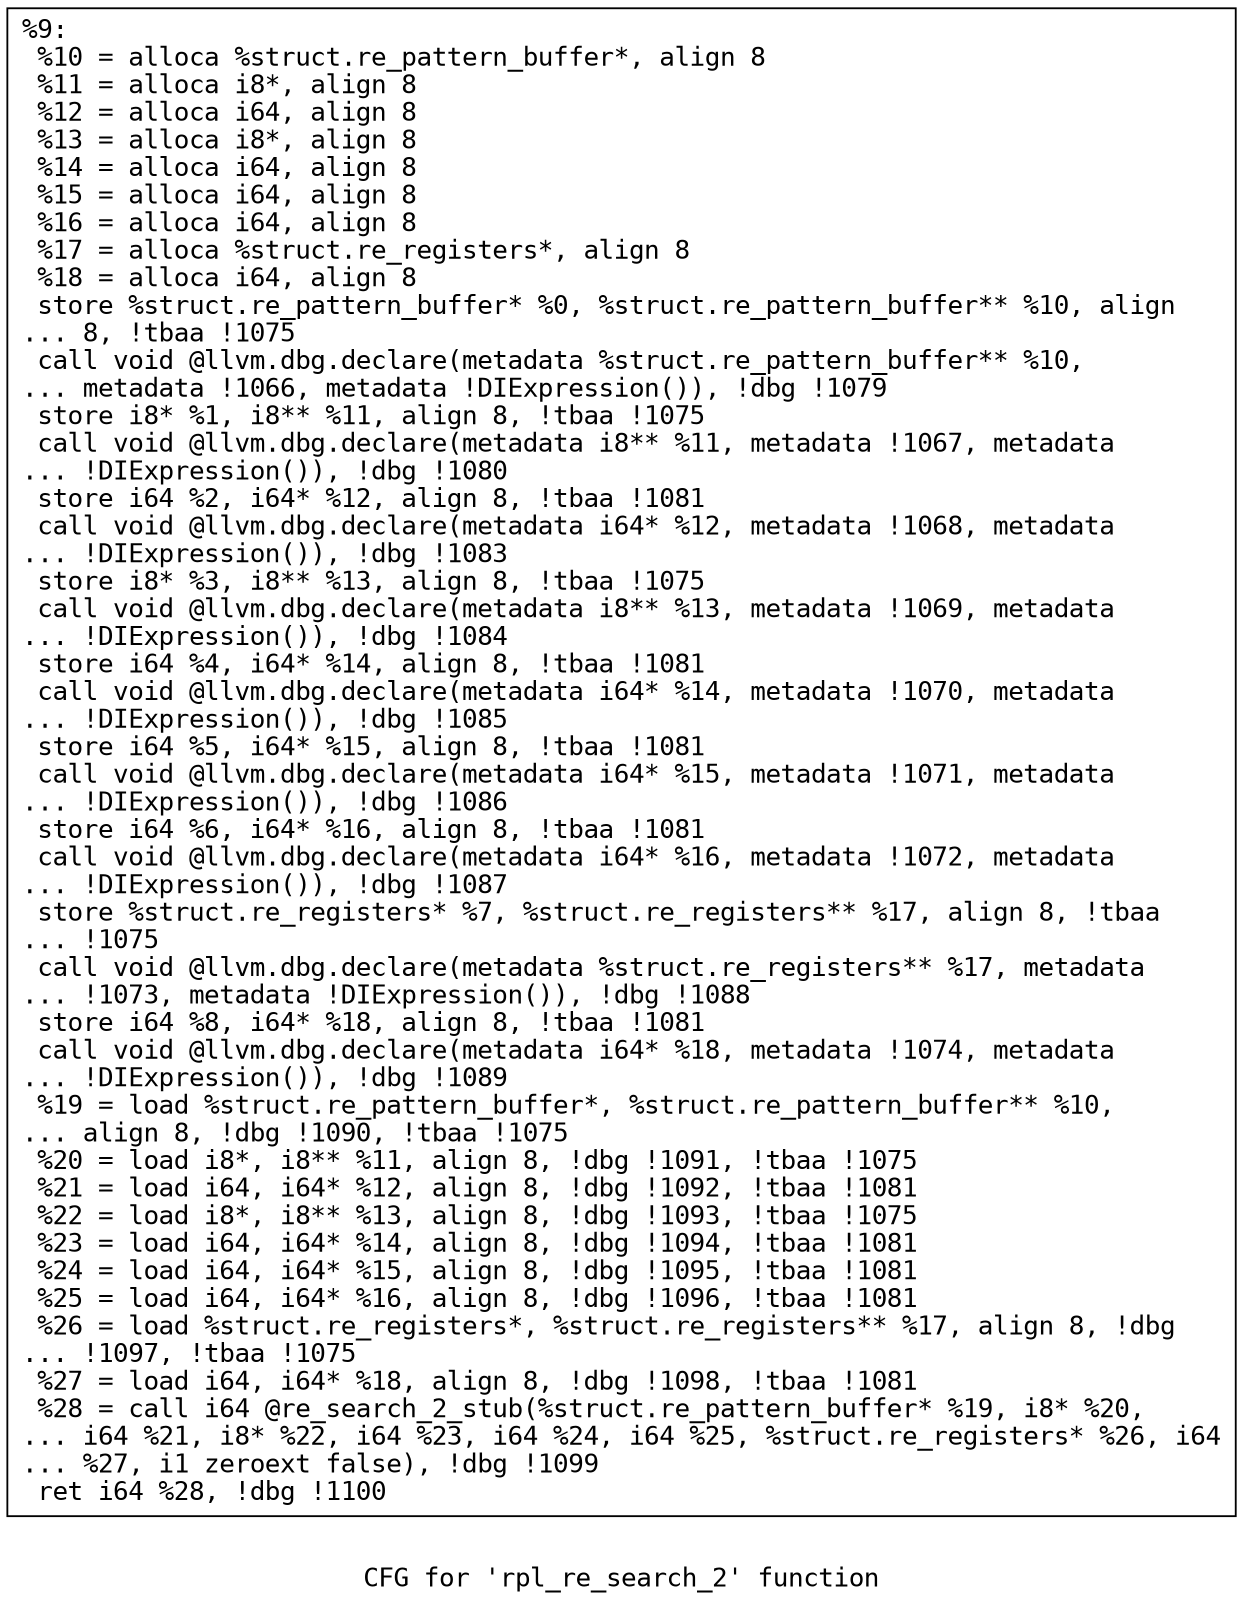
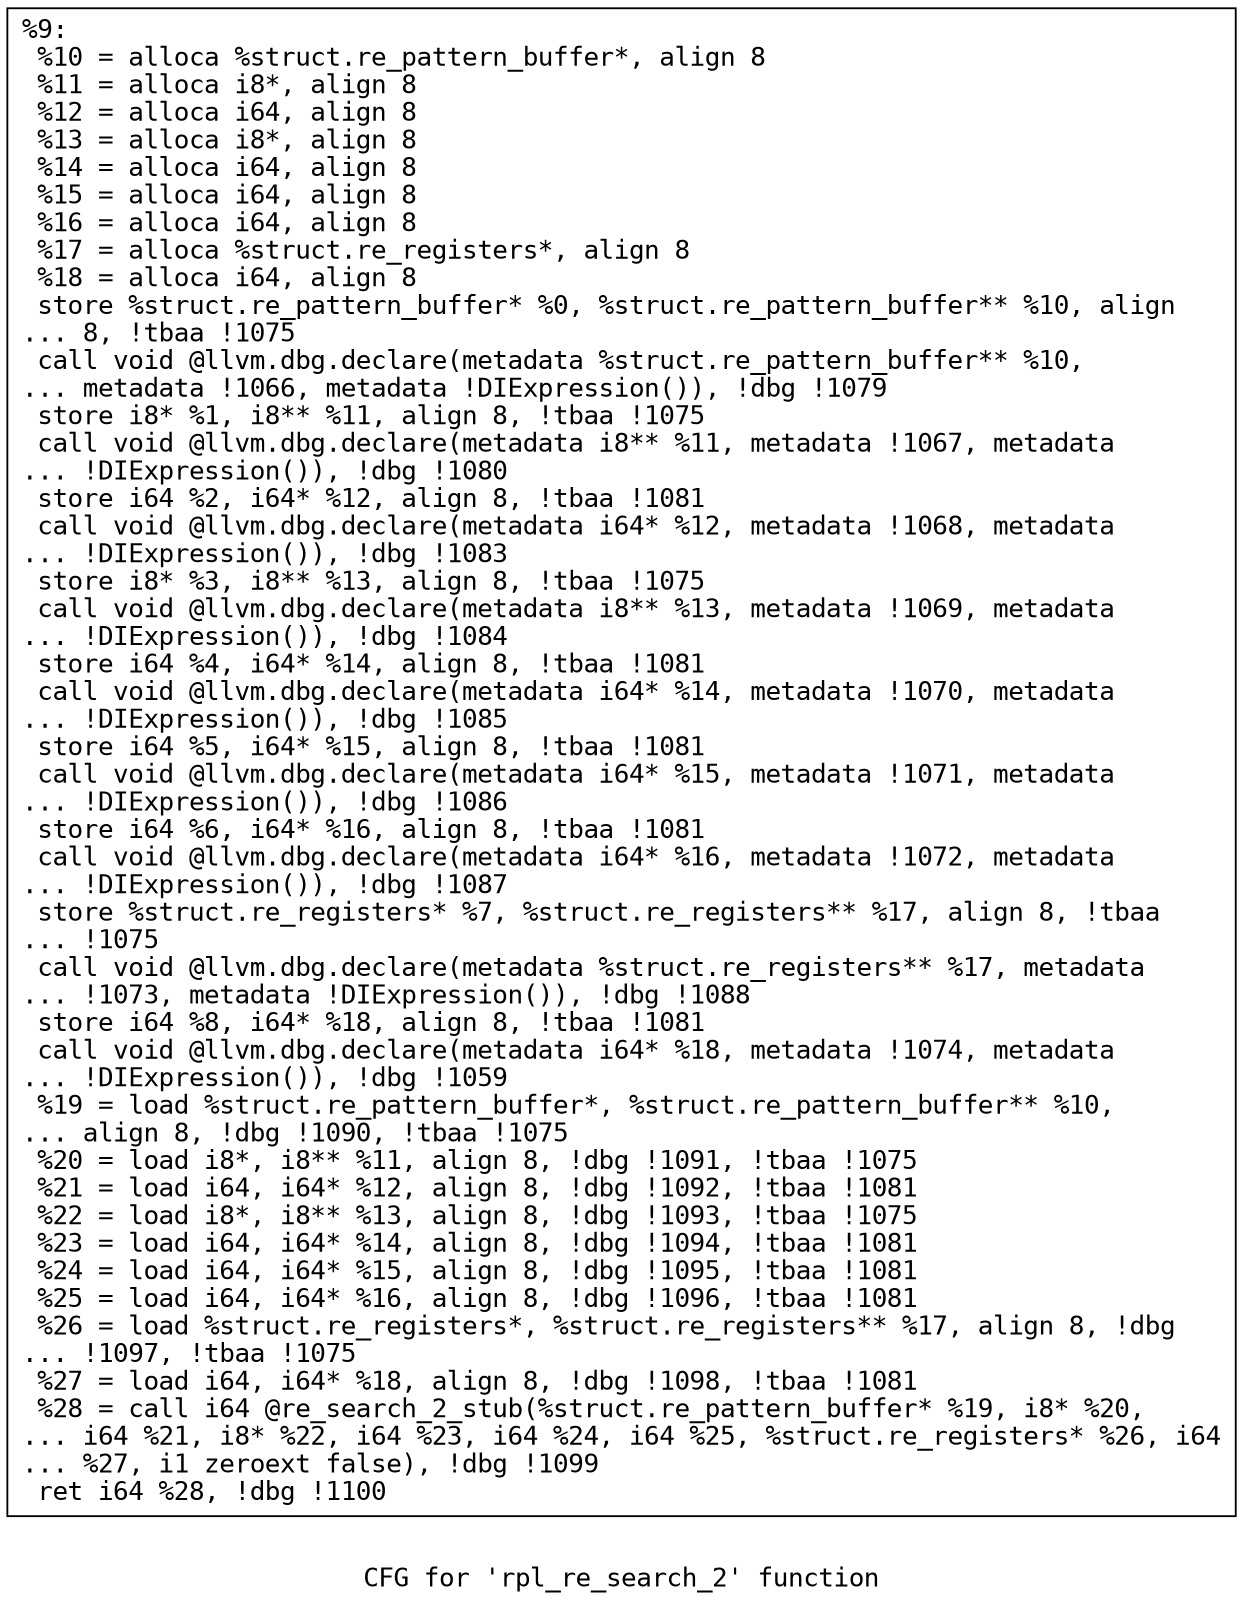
node "%9:": text "... !DIExpression()), !dbg !1089" -> "... !DIExpression()), !dbg !1059"
